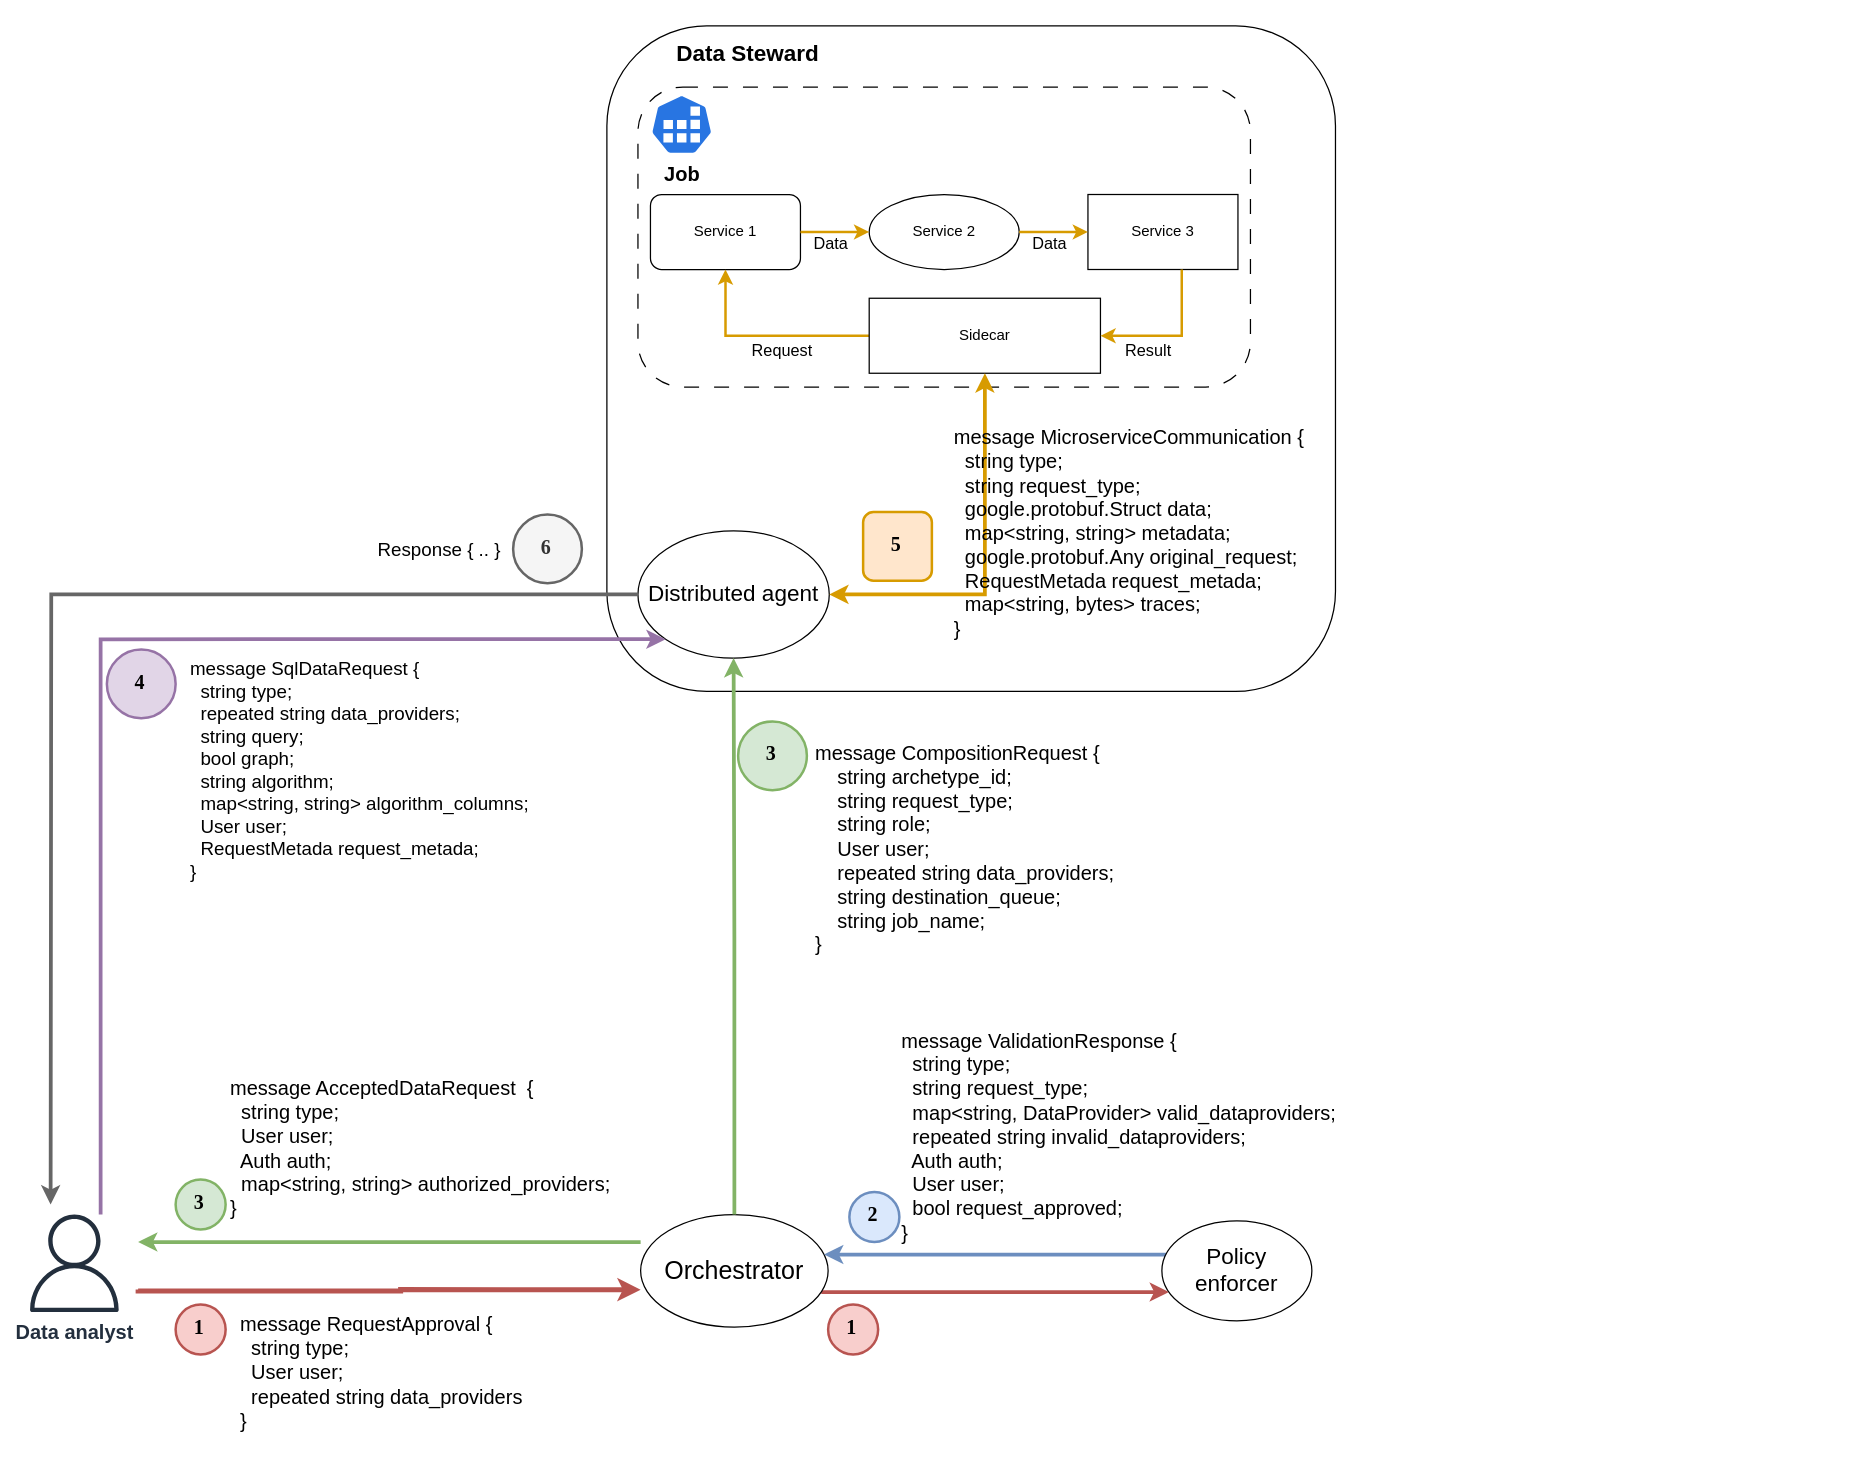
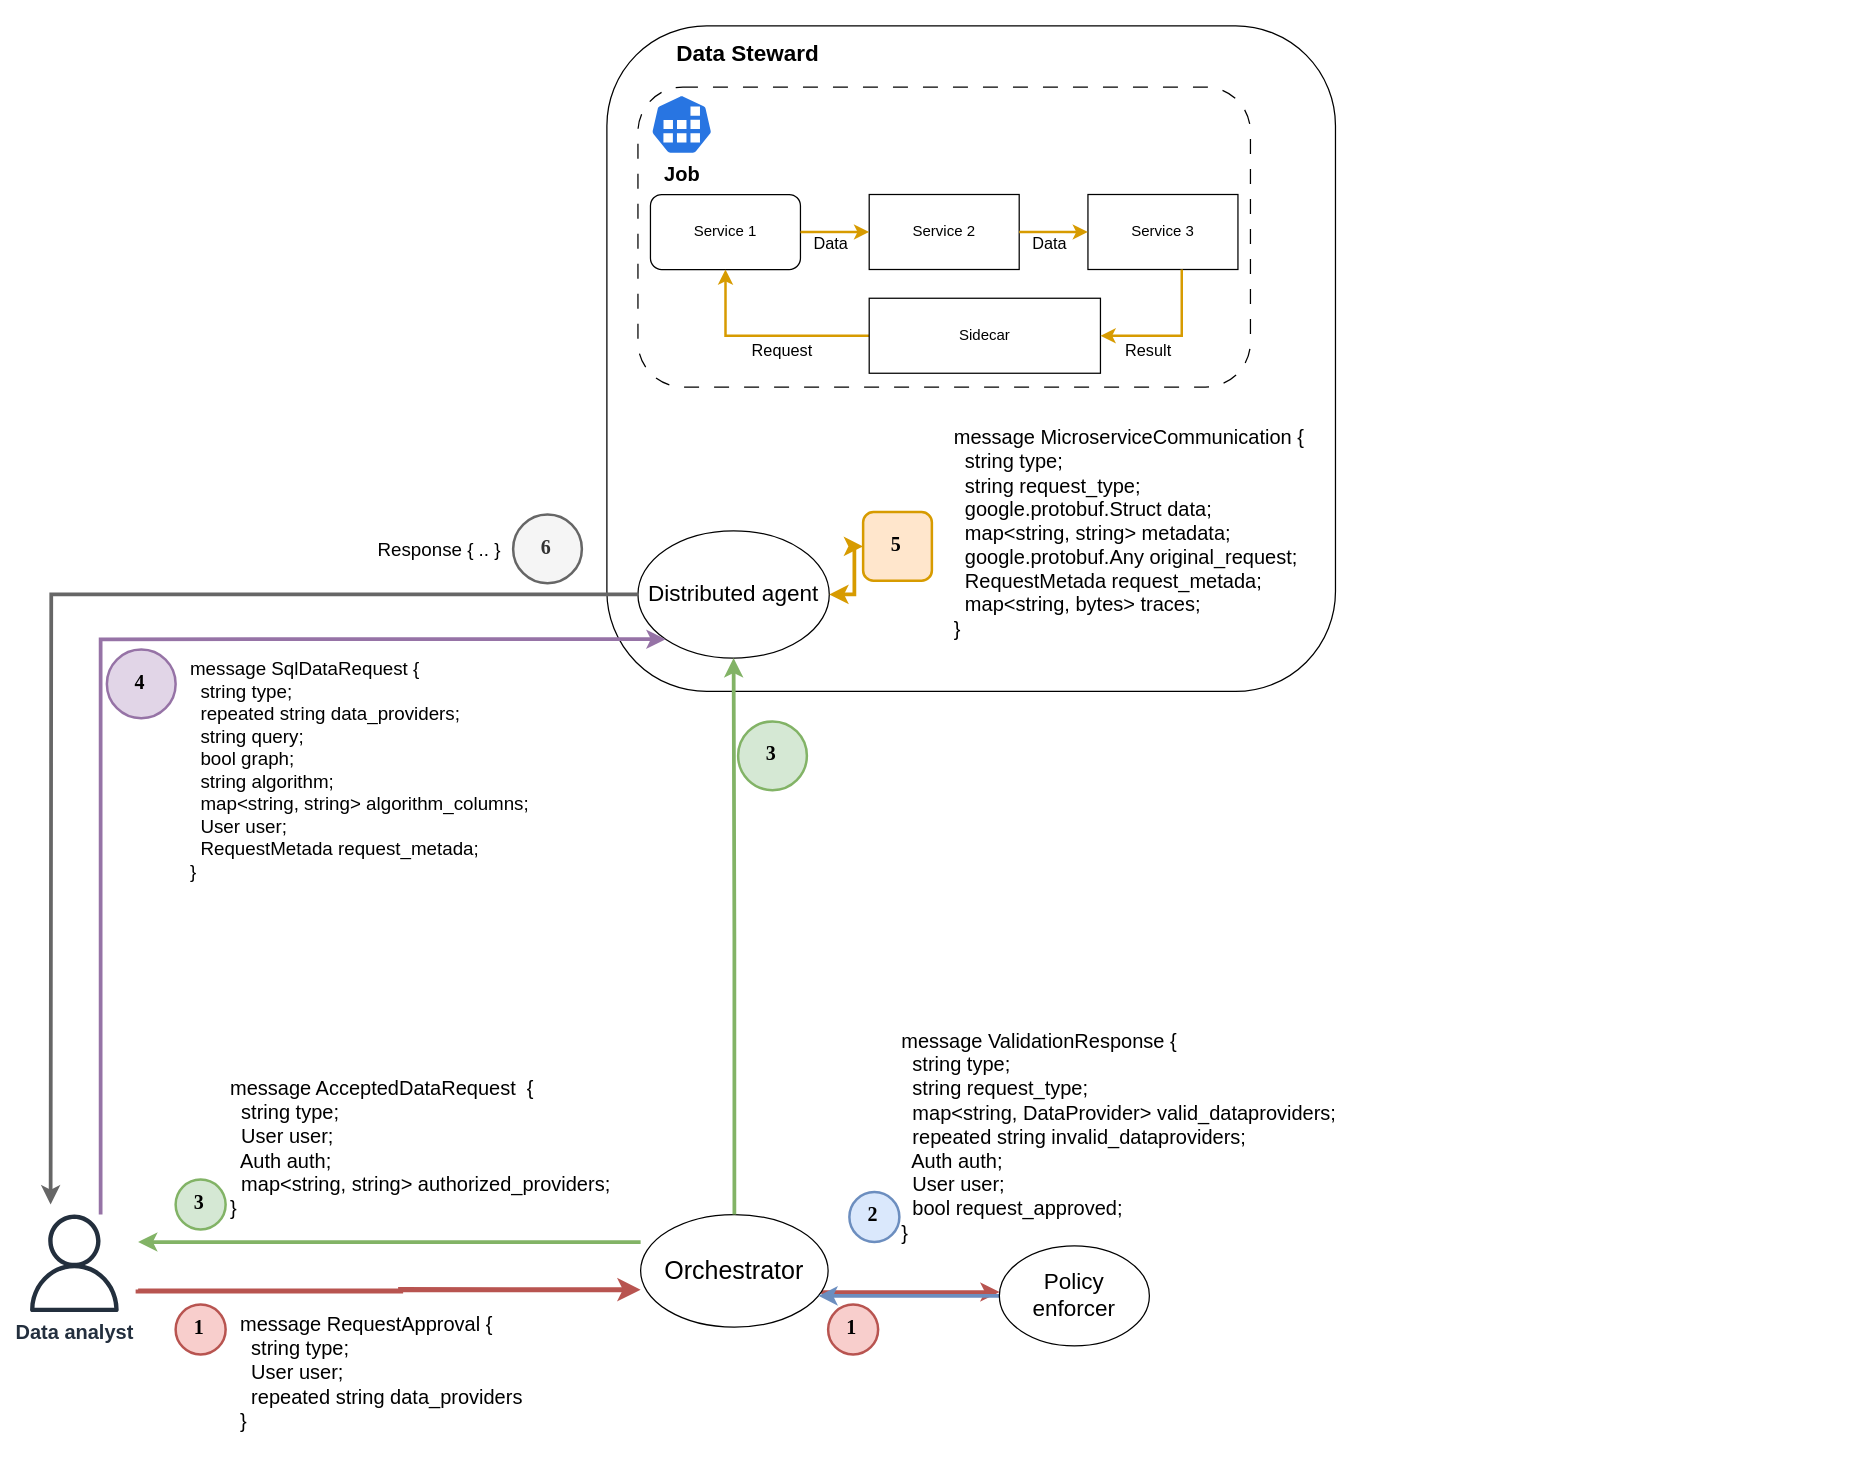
node "Service 2": shape ellipse -> rectangle
edge "Sidecar" -- "Distributed agent": now "5" -- "Distributed agent"
node "message CompositionRequest { string archetype_id; string request_type; string role; User user; repeated string data_providers; string destination_queue; string job_name; }": removed
node "Policy enforcer": moved (1237, 1271) -> (1074, 1296)
